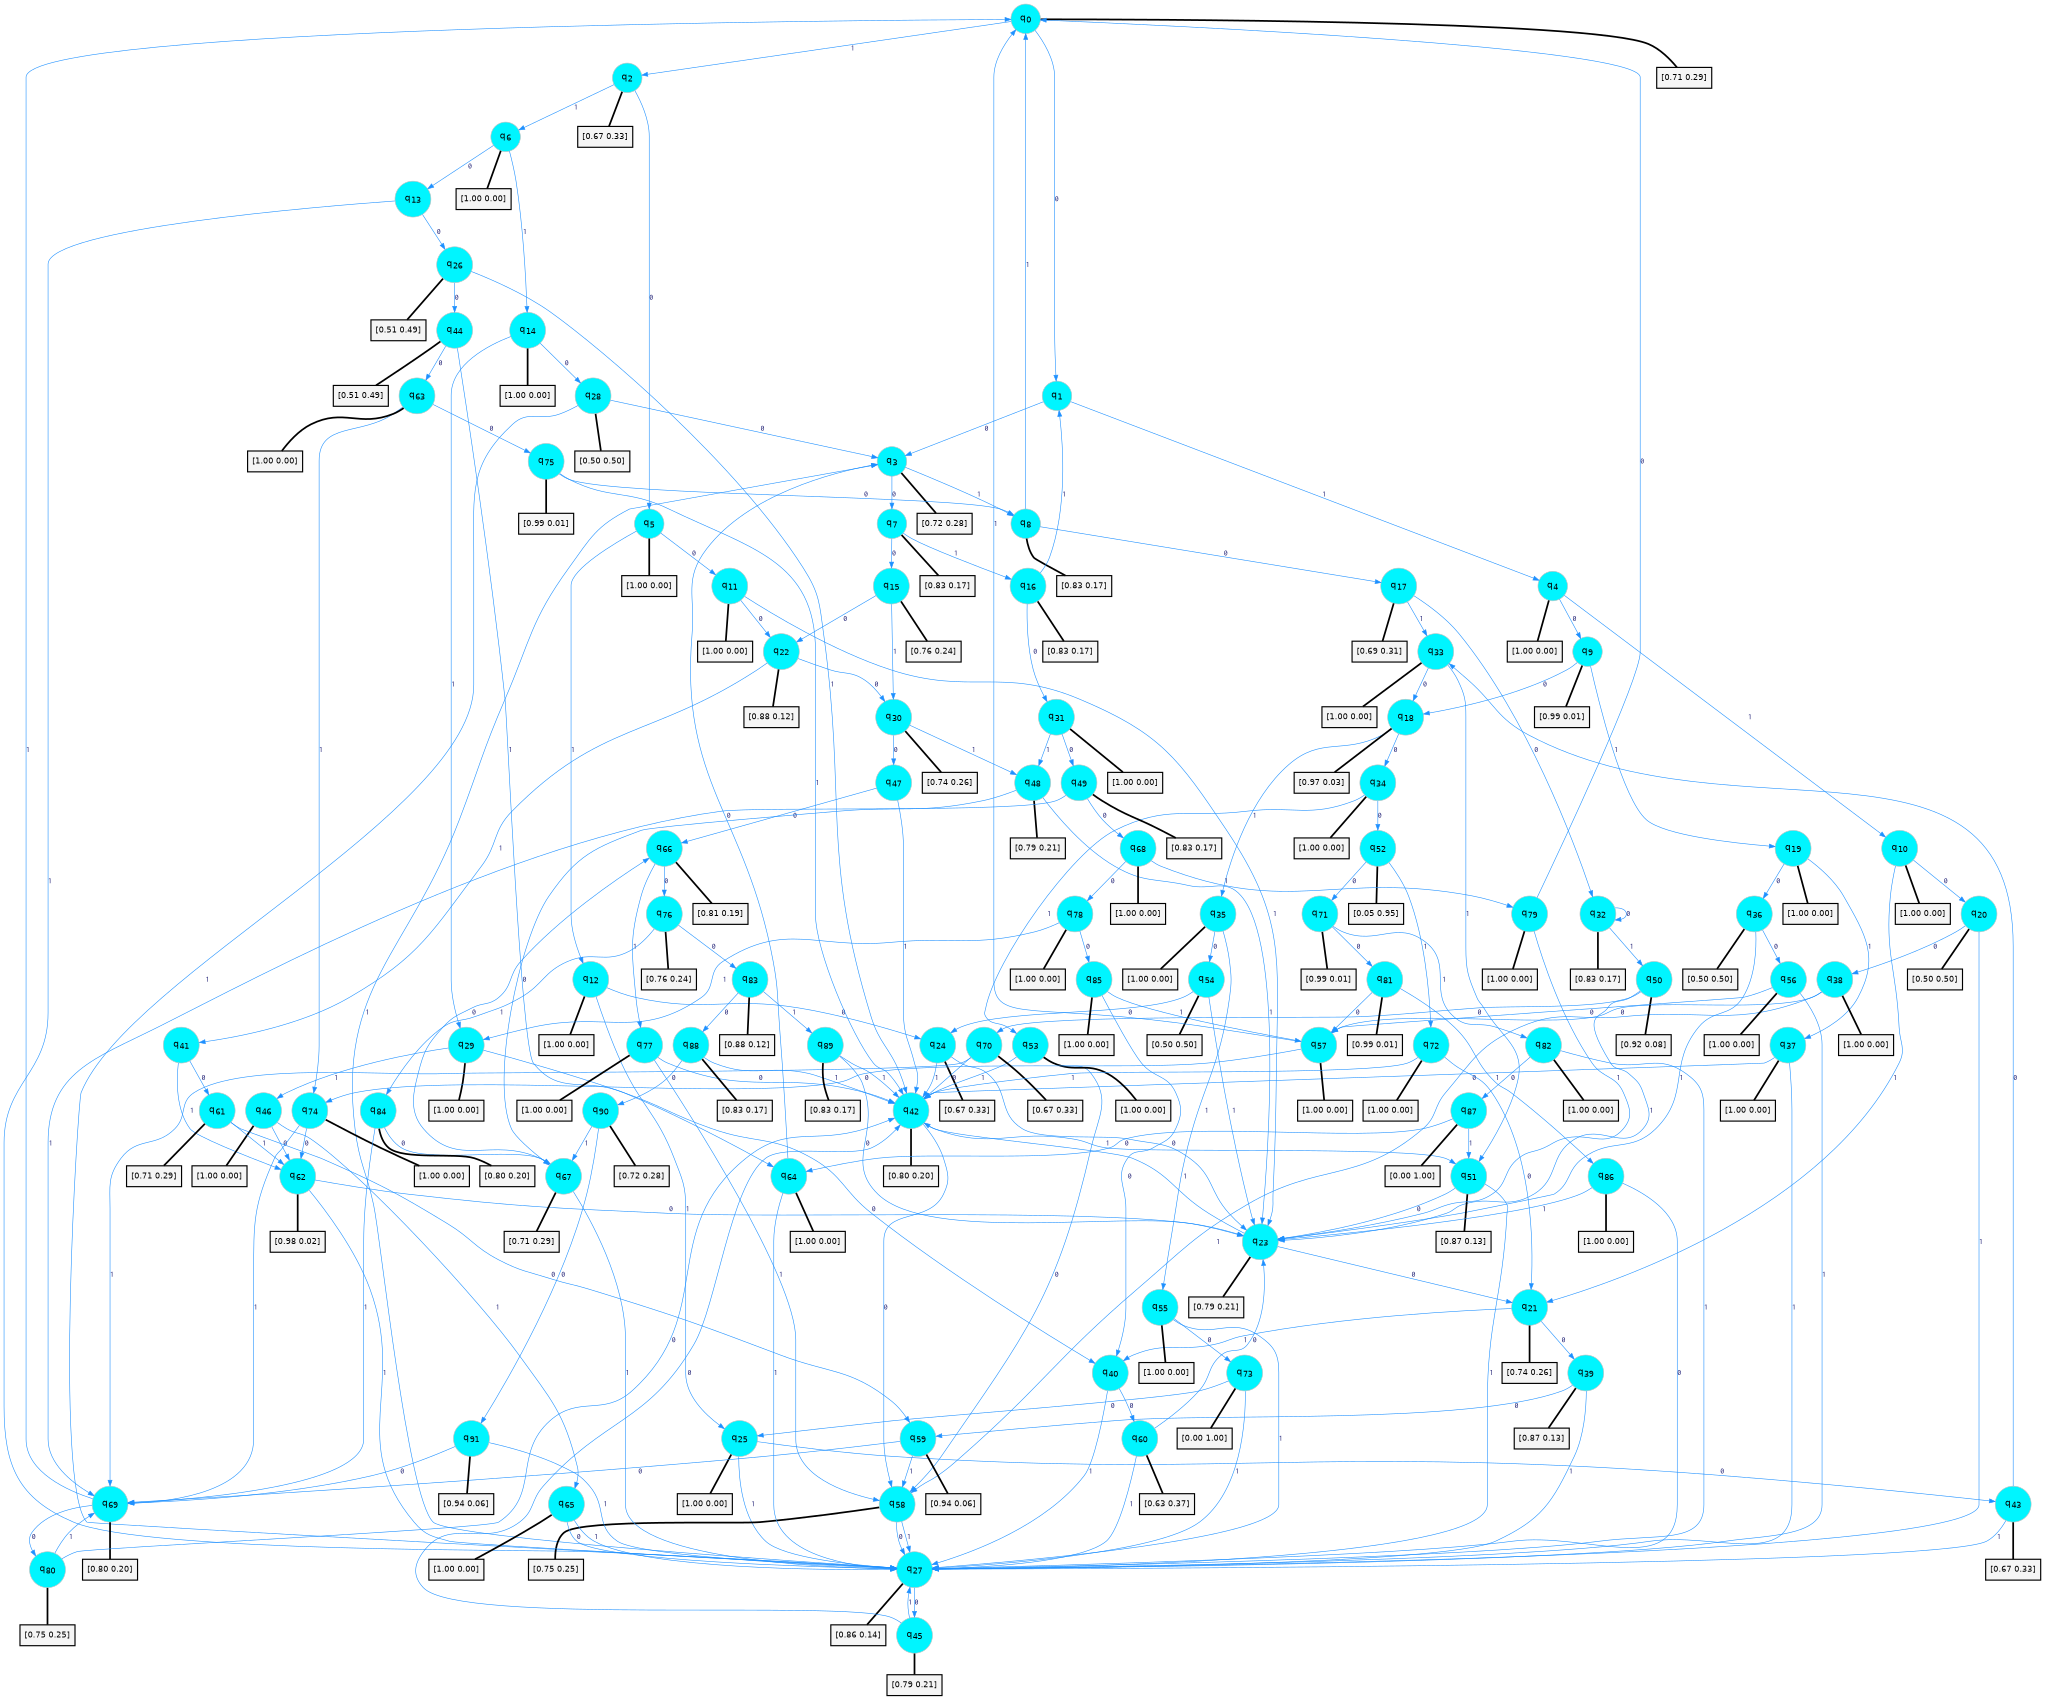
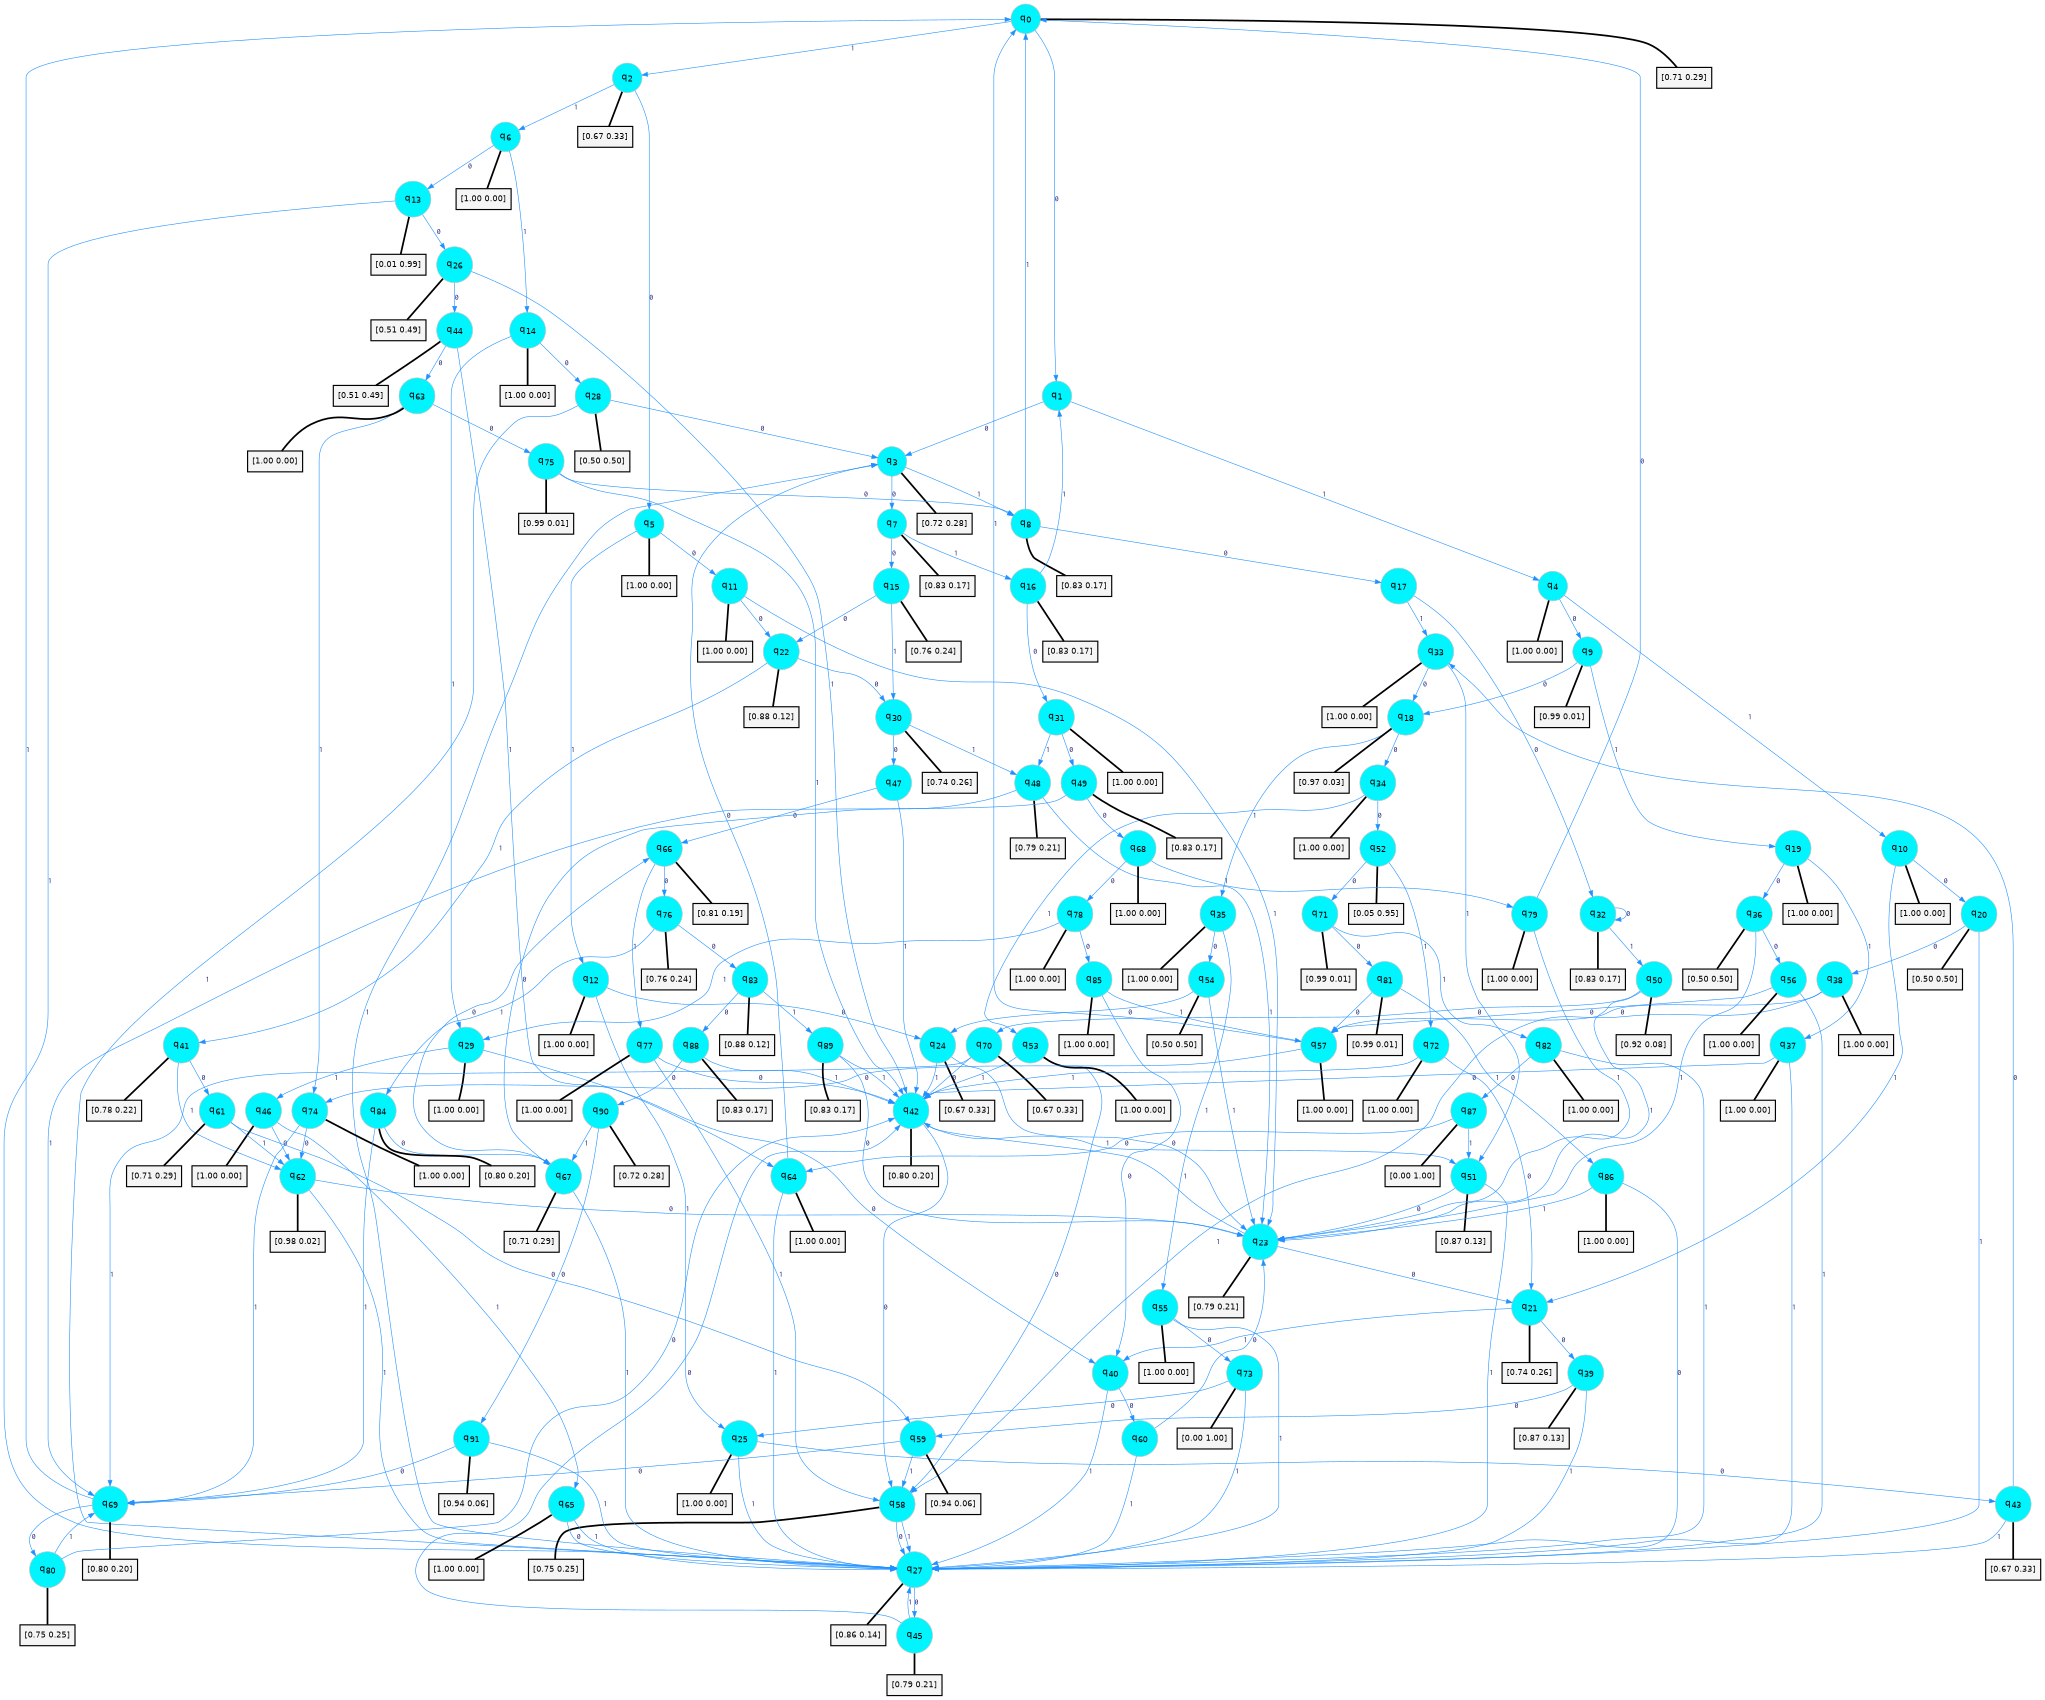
node "[0.01 0.99]": added
node "[0.69 0.31]": removed
node "[0.78 0.22]": added
node "[0.63 0.37]": removed
